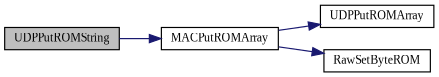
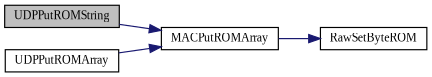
edge "MACPutROMArray" -> "UDPPutROMArray": reversed
